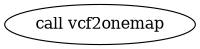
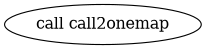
node "call vcf2onemap": label "call vcf2onemap" -> "call call2onemap"
